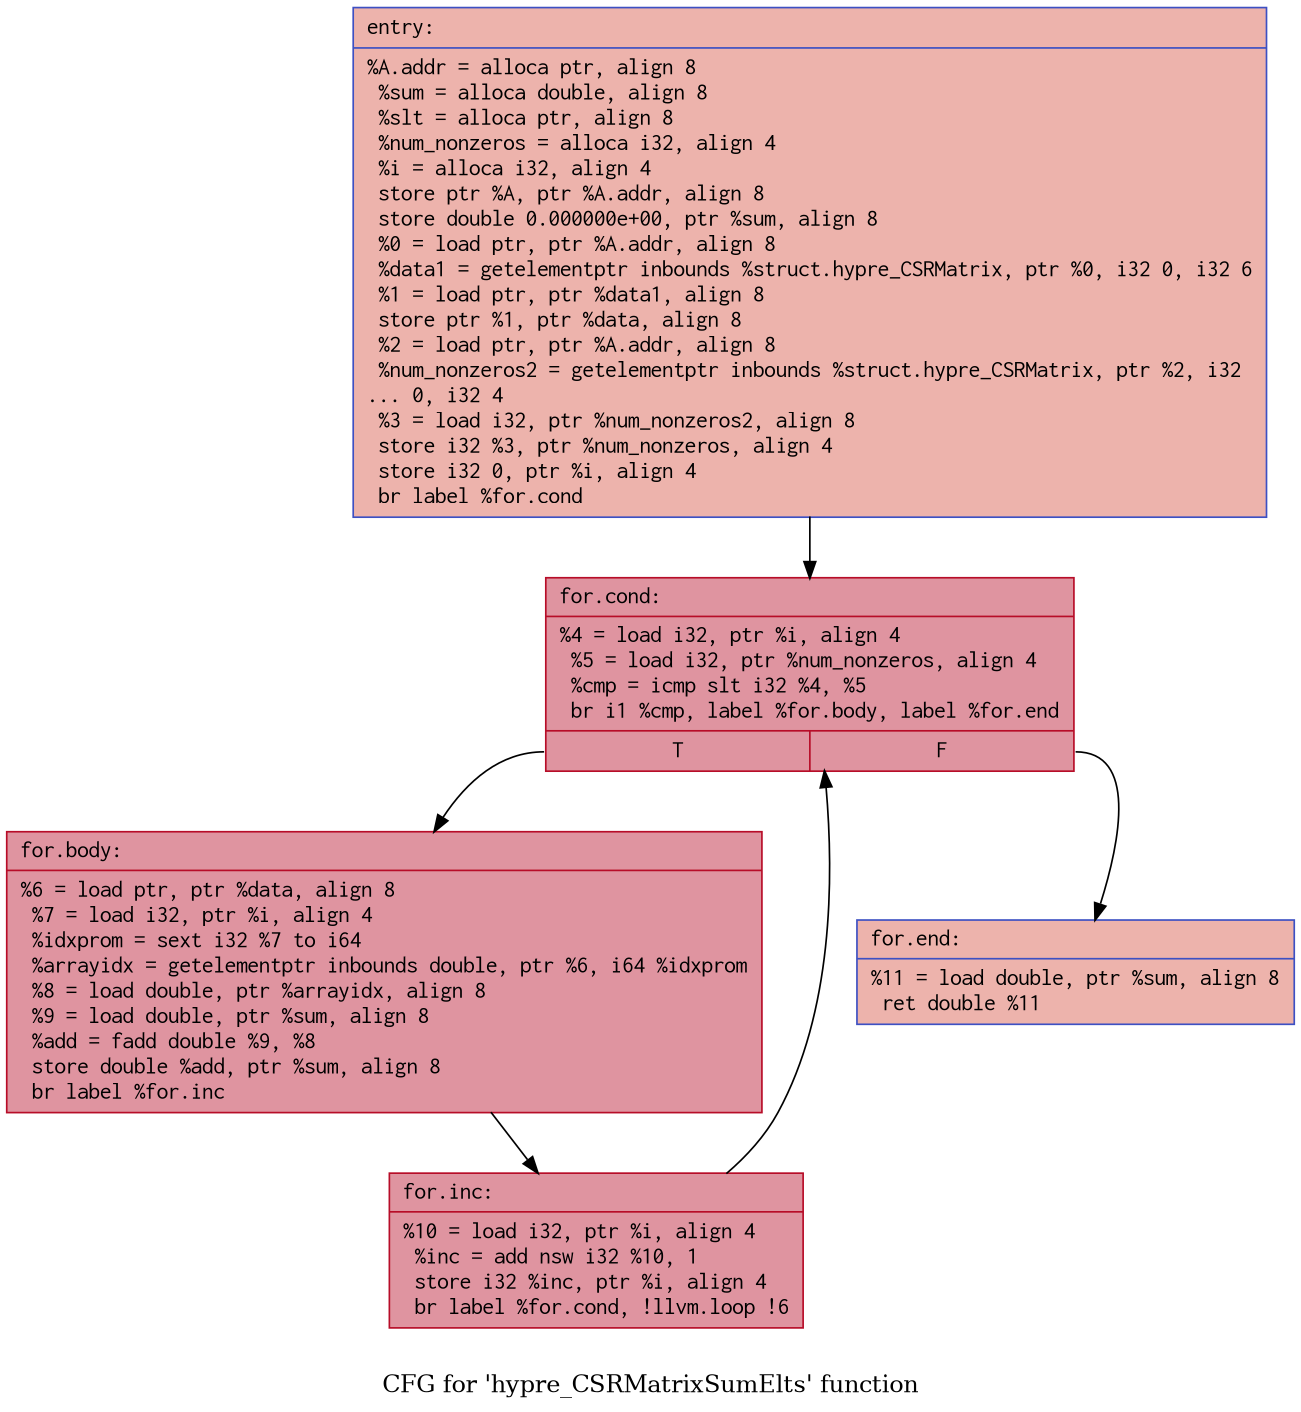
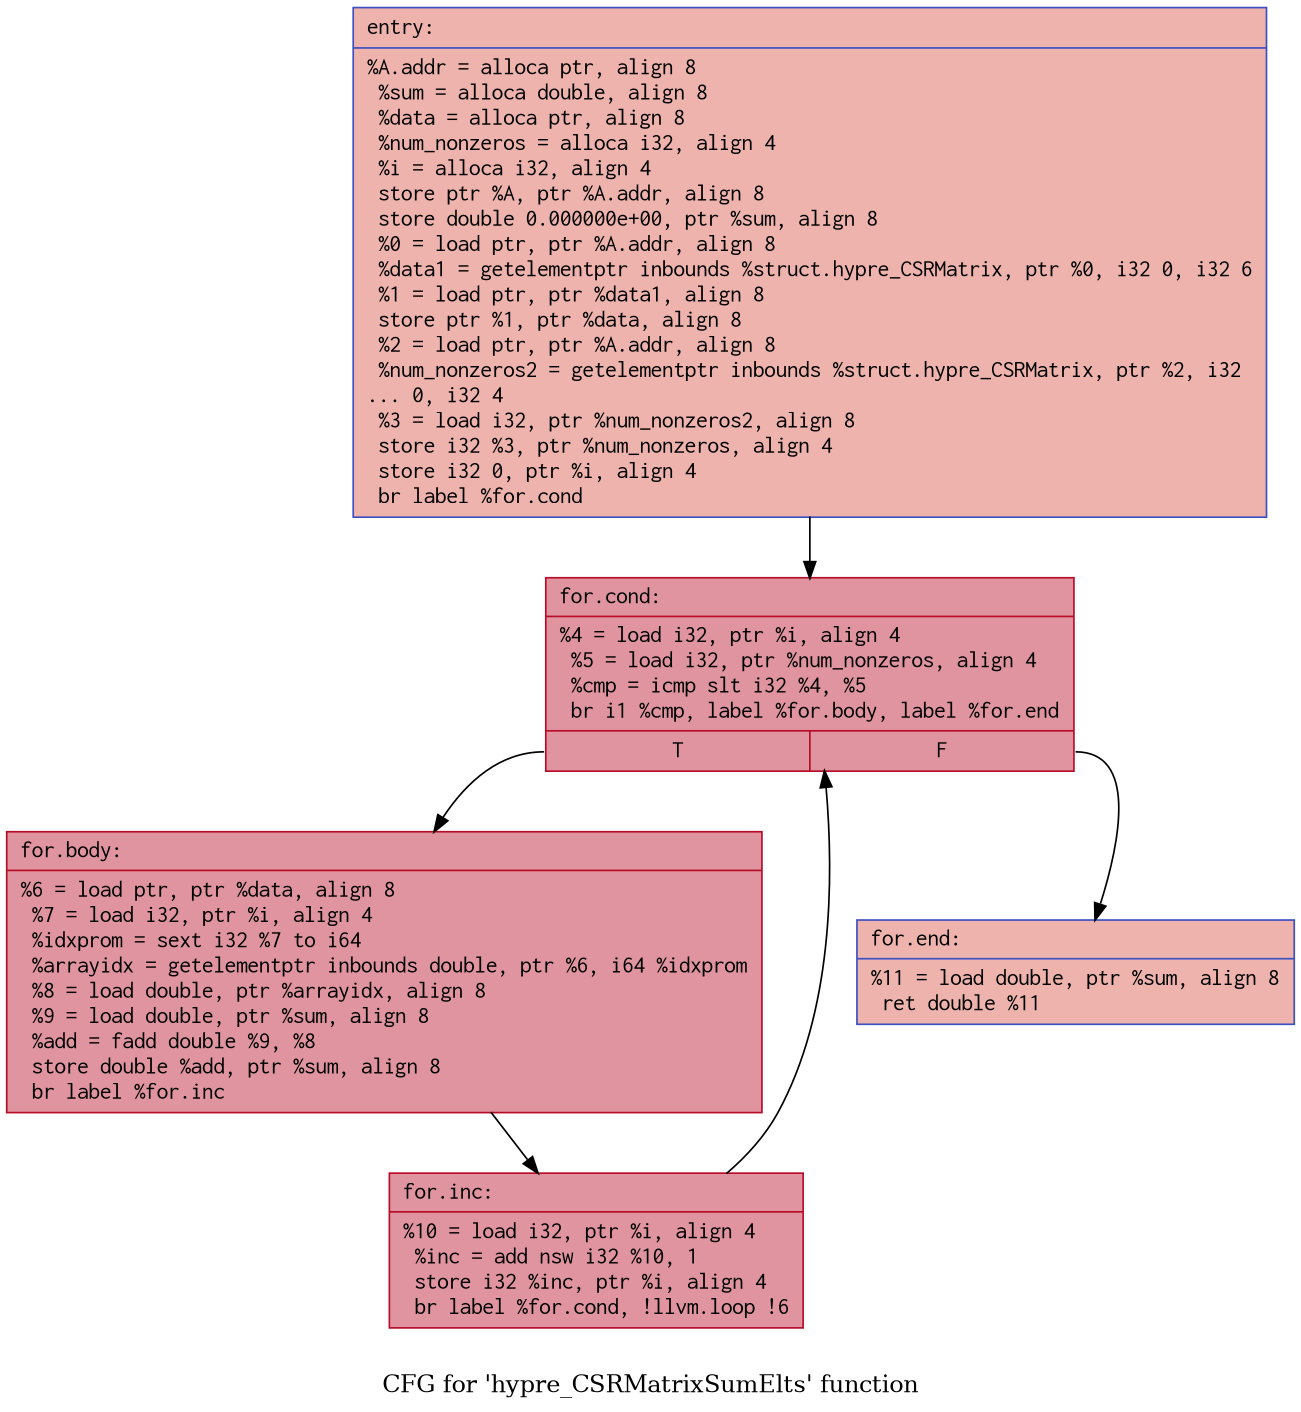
node "entry:": text "%slt = alloca ptr, align 8" -> "%data = alloca ptr, align 8"
